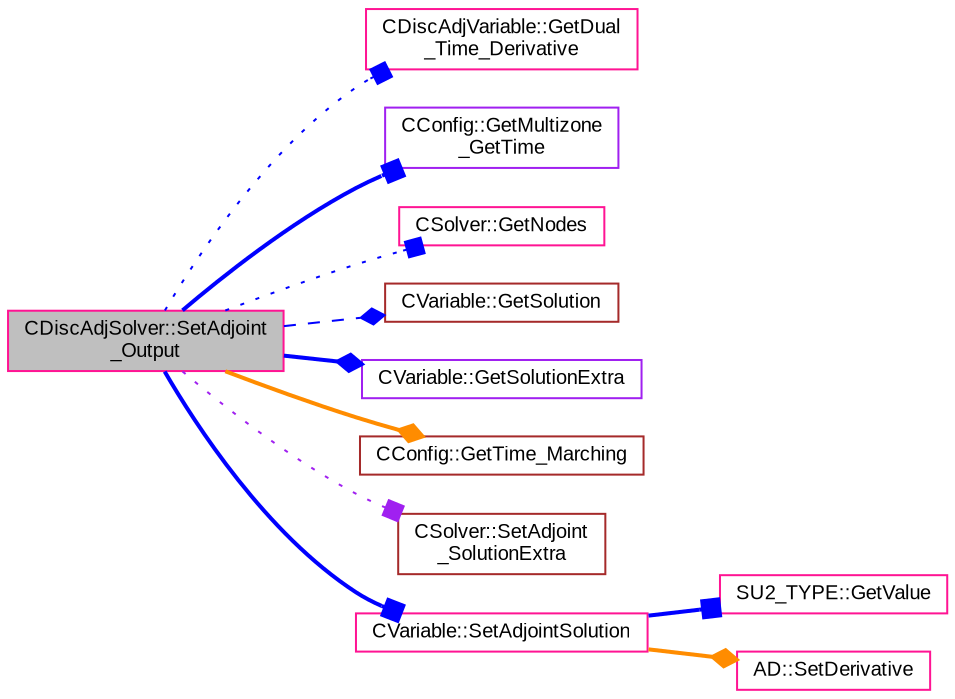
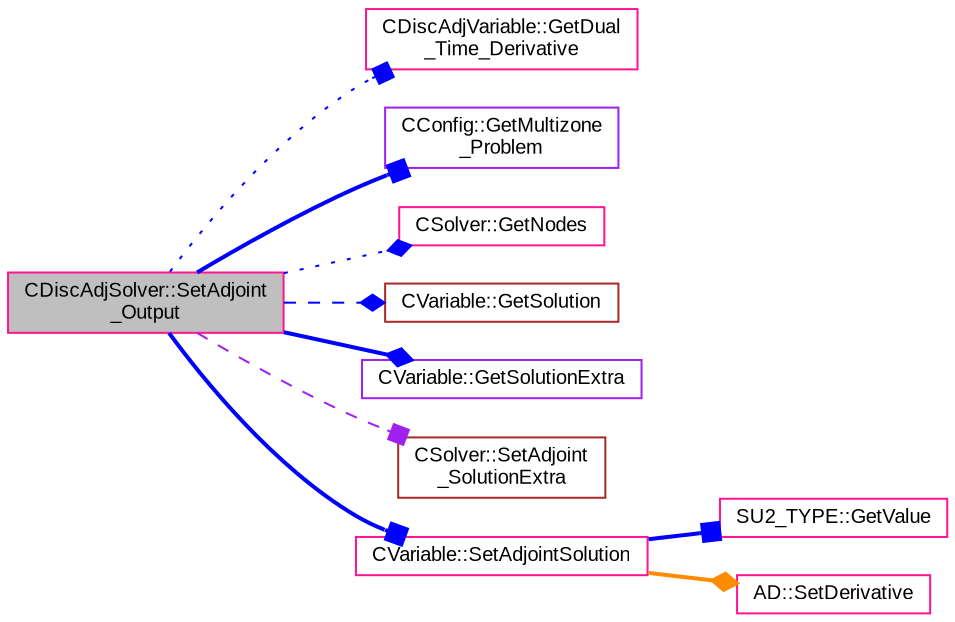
node "CConfig::GetMultizone _GetTime": label "CConfig::GetMultizone _GetTime" -> "CConfig::GetMultizone _Problem"
edge "CDiscAdjSolver::SetAdjoint _Output" -> "CSolver::GetNodes": arrowhead box -> diamond
edge "CDiscAdjSolver::SetAdjoint _Output" -> "CSolver::SetAdjoint _SolutionExtra": style dotted -> dashed
node "CConfig::GetTime_Marching": removed
